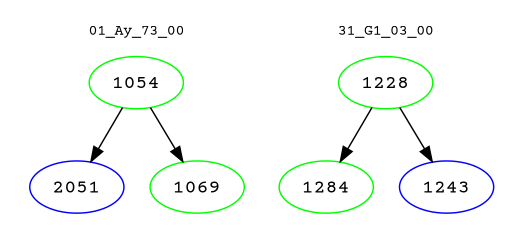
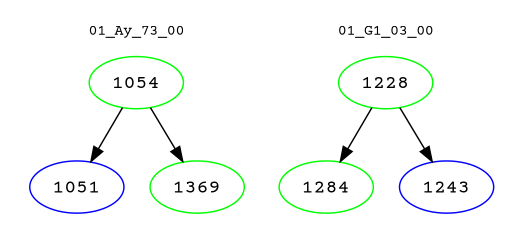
cluster "31_G1_03_00": label "31_G1_03_00" -> "01_G1_03_00"
node "2051": label "2051" -> "1051"
node "1069": label "1069" -> "1369"
